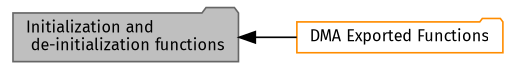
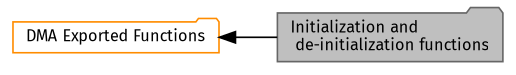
edge "DMA Exported Functions" -> "Initialization and de-initialization functions": reversed
